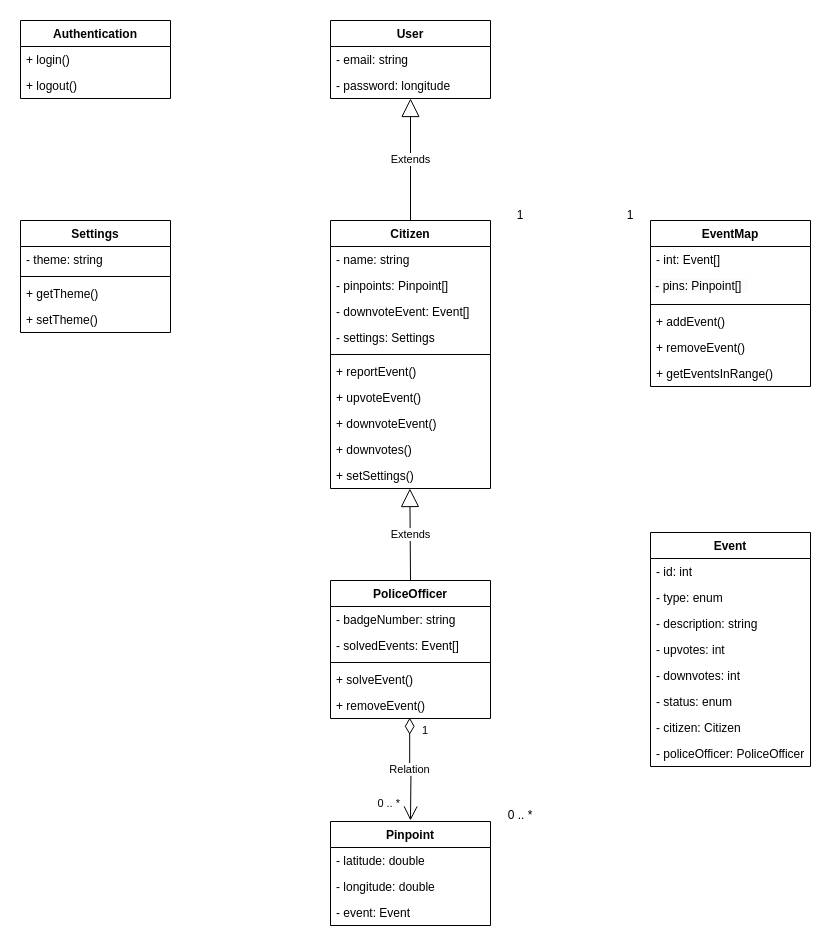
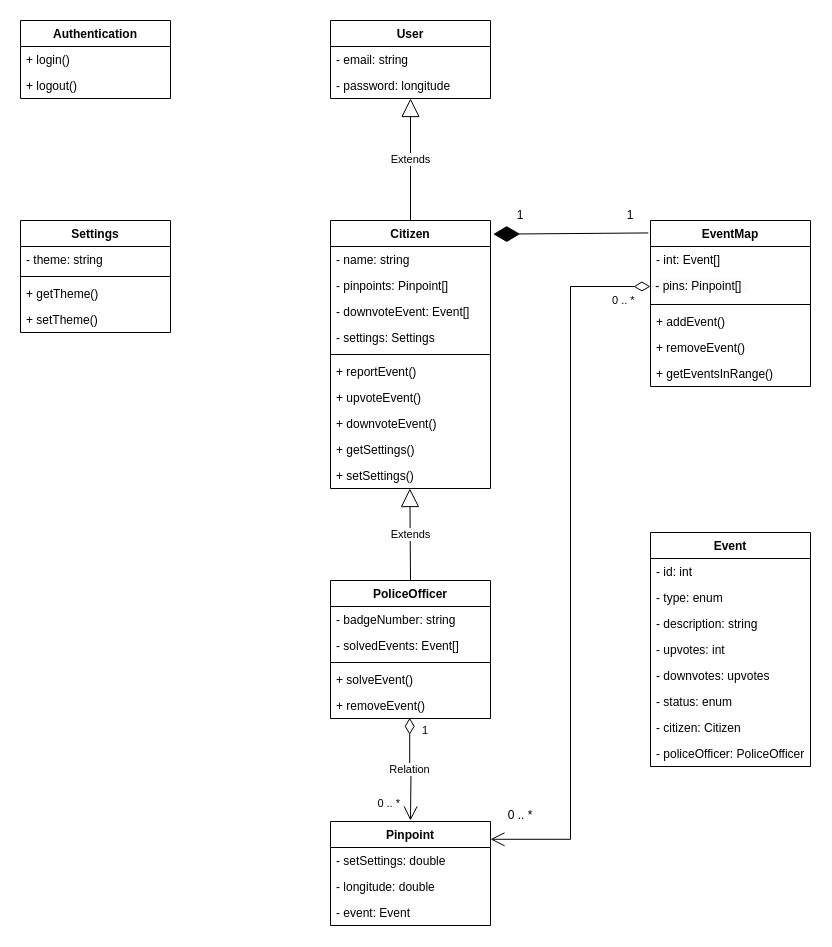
edge "EventMap" -> "Citizen": added
node "+ downvotes()": label "+ downvotes()" -> "+ getSettings()"
edge "- pins: Pinpoint[]" -- "Pinpoint": added, label "0 .. *"
node "- downvotes: int": label "- downvotes: int" -> "- downvotes: upvotes"
node "- latitude: double": label "- latitude: double" -> "- setSettings: double"
